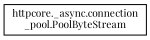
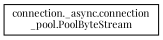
node "httpcore._async.connection _pool.PoolByteStream": label "httpcore._async.connection _pool.PoolByteStream" -> "connection._async.connection _pool.PoolByteStream"
